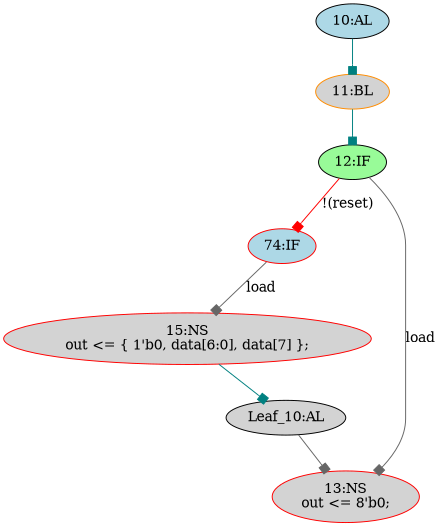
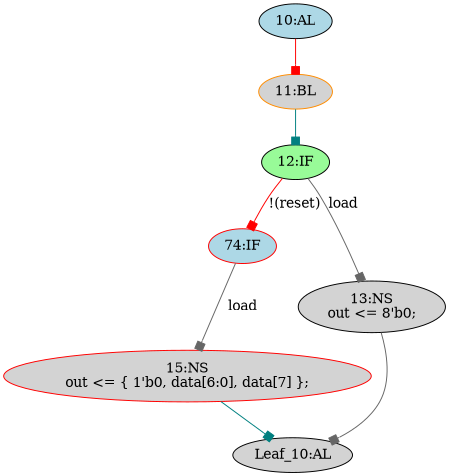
edge "10:AL" -> "11:BL": color teal -> red
edge "Leaf_10:AL" -> "13:NS out <= 8'b0;": reversed
node "13:NS out <= 8'b0;": color red -> black
